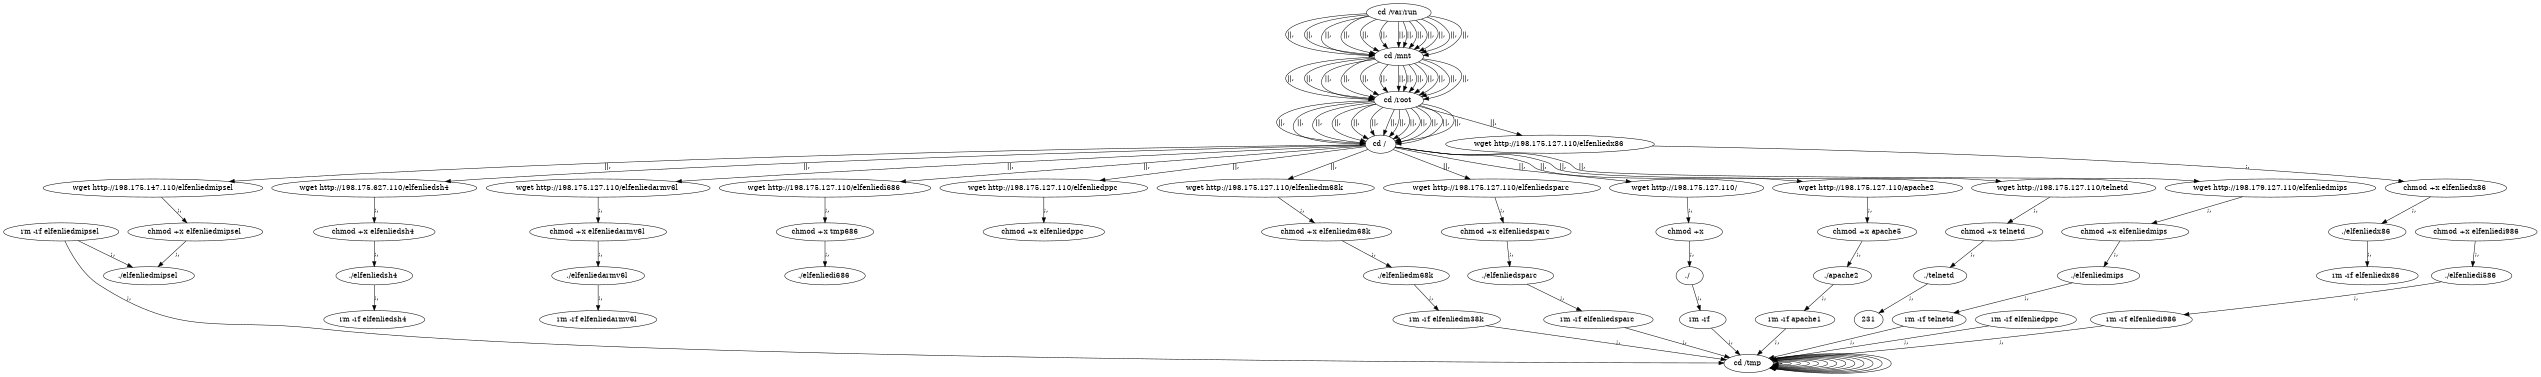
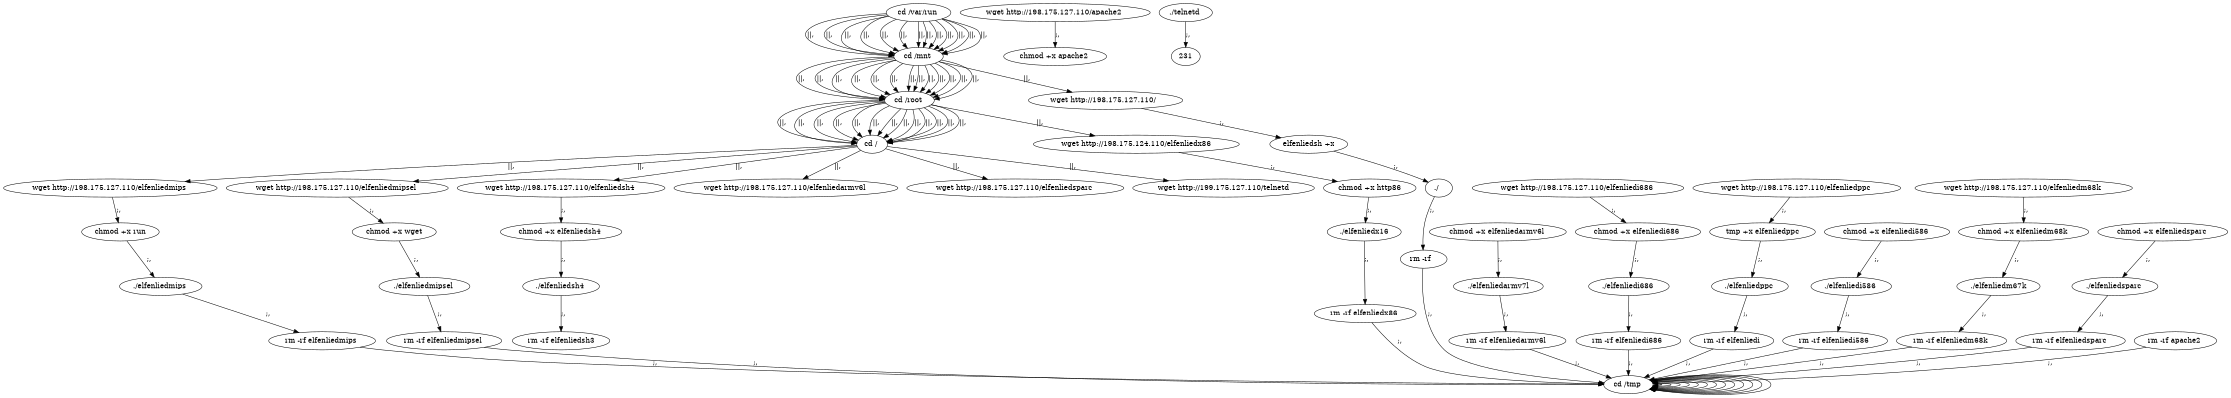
node "wget http://198.175.127.110/elfenliedx86": label "wget http://198.175.127.110/elfenliedx86" -> "wget http://198.175.124.110/elfenliedx86"
edge "cd /" -> "wget http://198.175.127.110/elfenliedppc": removed, label "||,"
edge "cd /" -> "wget http://198.175.127.110/elfenliedm68k": removed, label "||,"
edge "cd /" -> "wget http://198.175.127.110/elfenliedi686": removed, label "||,"
edge "cd /" -> "wget http://198.175.127.110/apache2": removed, label "||,"
edge "cd /" -> "wget http://198.175.127.110/": now "cd /mnt" -> "wget http://198.175.127.110/"
node "wget http://198.175.147.110/elfenliedmipsel": label "wget http://198.175.147.110/elfenliedmipsel" -> "wget http://198.175.127.110/elfenliedmipsel"
node "wget http://198.175.627.110/elfenliedsh4": label "wget http://198.175.627.110/elfenliedsh4" -> "wget http://198.175.127.110/elfenliedsh4"
node "wget http://198.175.127.110/telnetd": label "wget http://198.175.127.110/telnetd" -> "wget http://199.175.127.110/telnetd"
node "wget http://198.179.127.110/elfenliedmips": label "wget http://198.179.127.110/elfenliedmips" -> "wget http://198.175.127.110/elfenliedmips"
node "chmod +x elfenliedx86": label "chmod +x elfenliedx86" -> "chmod +x http86"
edge "wget http://198.175.127.110/elfenliedarmv6l" -> "chmod +x elfenliedarmv6l": removed, label ";,"
edge "wget http://198.175.127.110/elfenliedsparc" -> "chmod +x elfenliedsparc": removed, label ";,"
node "chmod +x elfenliedmipsel": label "chmod +x elfenliedmipsel" -> "chmod +x wget"
node "chmod +x tmp686": label "chmod +x tmp686" -> "chmod +x elfenliedi686"
node "chmod +x elfenliedppc": label "chmod +x elfenliedppc" -> "tmp +x elfenliedppc"
node "chmod +x": label "chmod +x" -> "elfenliedsh +x"
node "chmod +x apache5": label "chmod +x apache5" -> "chmod +x apache2"
node "chmod +x telnetd": removed
node "chmod +x elfenliedmips": label "chmod +x elfenliedmips" -> "chmod +x run"
node "./elfenliedx86": label "./elfenliedx86" -> "./elfenliedx16"
node "chmod +x elfenliedi986": label "chmod +x elfenliedi986" -> "chmod +x elfenliedi586"
edge "rm -rf elfenliedmipsel" -> "./elfenliedmipsel": reversed
node "./elfenliedarmv6l": label "./elfenliedarmv6l" -> "./elfenliedarmv7l"
node "./elfenliedm68k": label "./elfenliedm68k" -> "./elfenliedm67k"
node "./apache2": removed
node "./elfenliedppc": added
node "rm -rf elfenliedsh4": label "rm -rf elfenliedsh4" -> "rm -rf elfenliedsh3"
node "rm -rf elfenliedm38k": label "rm -rf elfenliedm38k" -> "rm -rf elfenliedm68k"
node "rm -rf apache1": label "rm -rf apache1" -> "rm -rf apache2"
node "rm -rf telnetd": label "rm -rf telnetd" -> "rm -rf elfenliedmips"
node "rm -rf elfenliedppc": label "rm -rf elfenliedppc" -> "rm -rf elfenliedi"
node "rm -rf elfenliedi986": label "rm -rf elfenliedi986" -> "rm -rf elfenliedi586"
node "rm -rf elfenliedi686": added
edge "rm -rf elfenliedarmv6l" -> "cd /tmp": added, label ";,"
edge "rm -rf elfenliedx86" -> "cd /tmp": added, label ";,"
